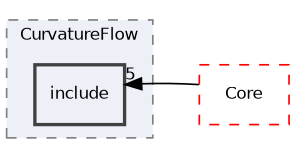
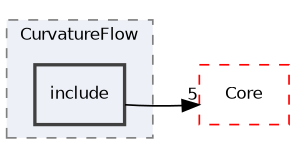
edge "Core" -> "include": reversed
